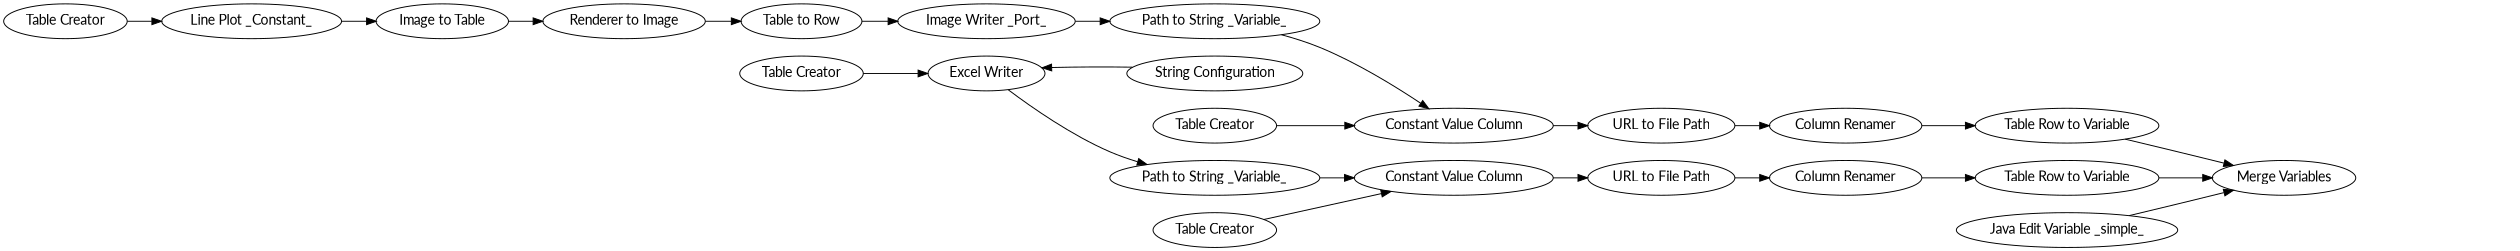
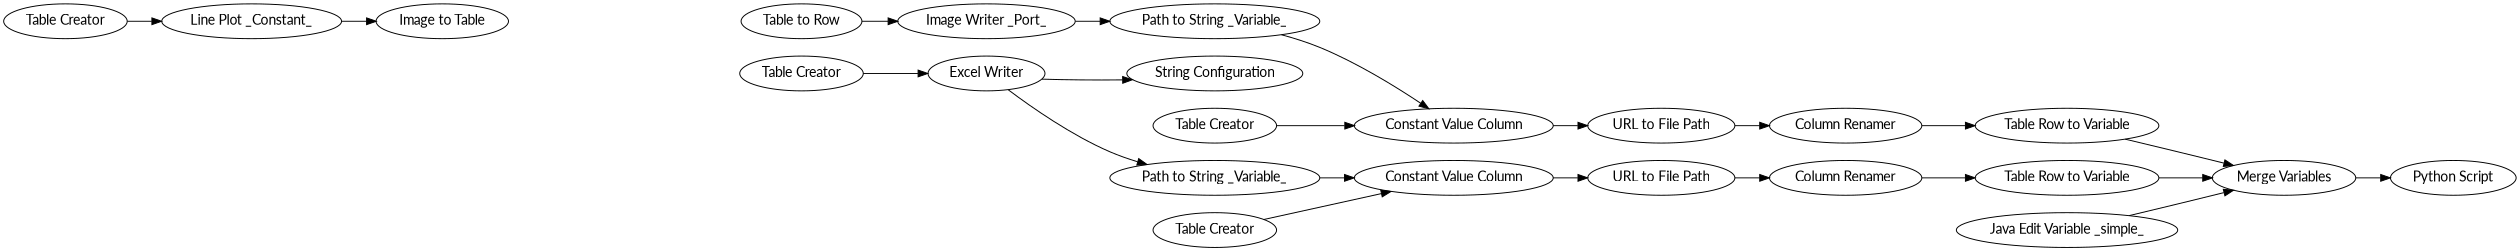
node "Renderer to Image": removed
edge "String Configuration" -> "Excel Writer": reversed
node "Python Script": added
